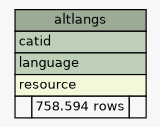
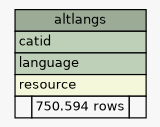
node "altlangs": text "758.594 rows" -> "750.594 rows"
